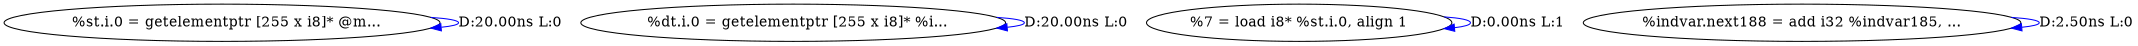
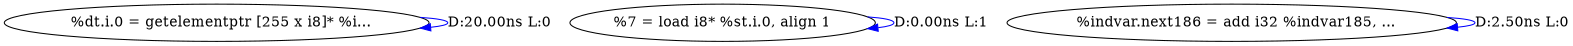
node "%st.i.0 = getelementptr [255 x i8]* @m...": removed
node "%indvar.next188 = add i32 %indvar185, ...": label "%indvar.next188 = add i32 %indvar185, ..." -> "%indvar.next186 = add i32 %indvar185, ..."
